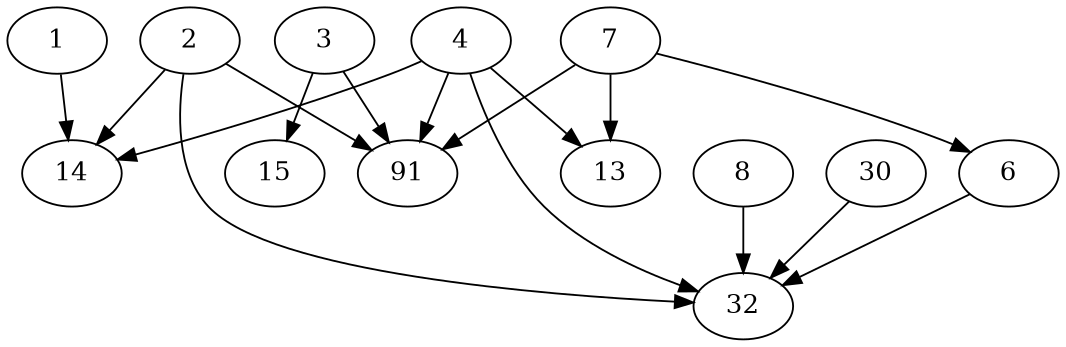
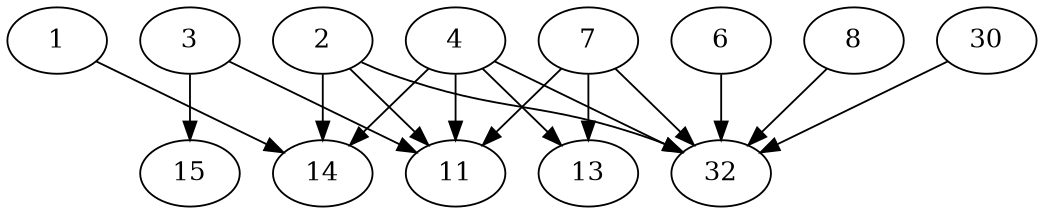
edge "7" -> "6": now "7" -> "32"
node "91": label "91" -> "11"
